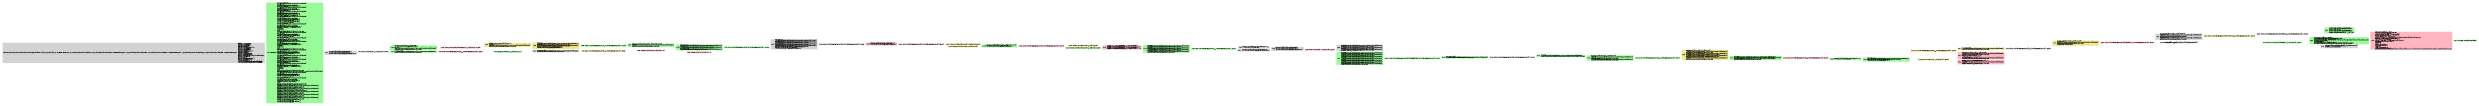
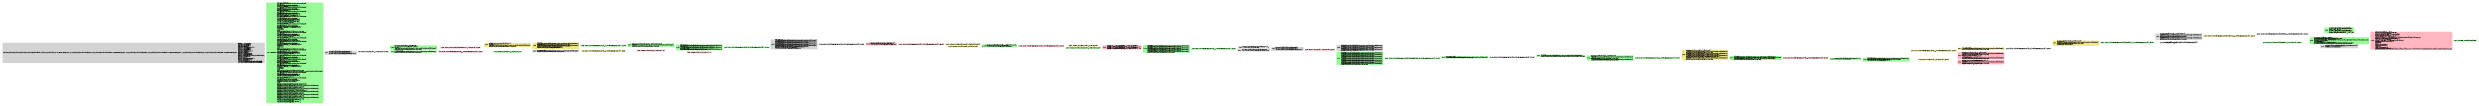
node "55: 0x0184": fillcolor lightpink -> palegreen
